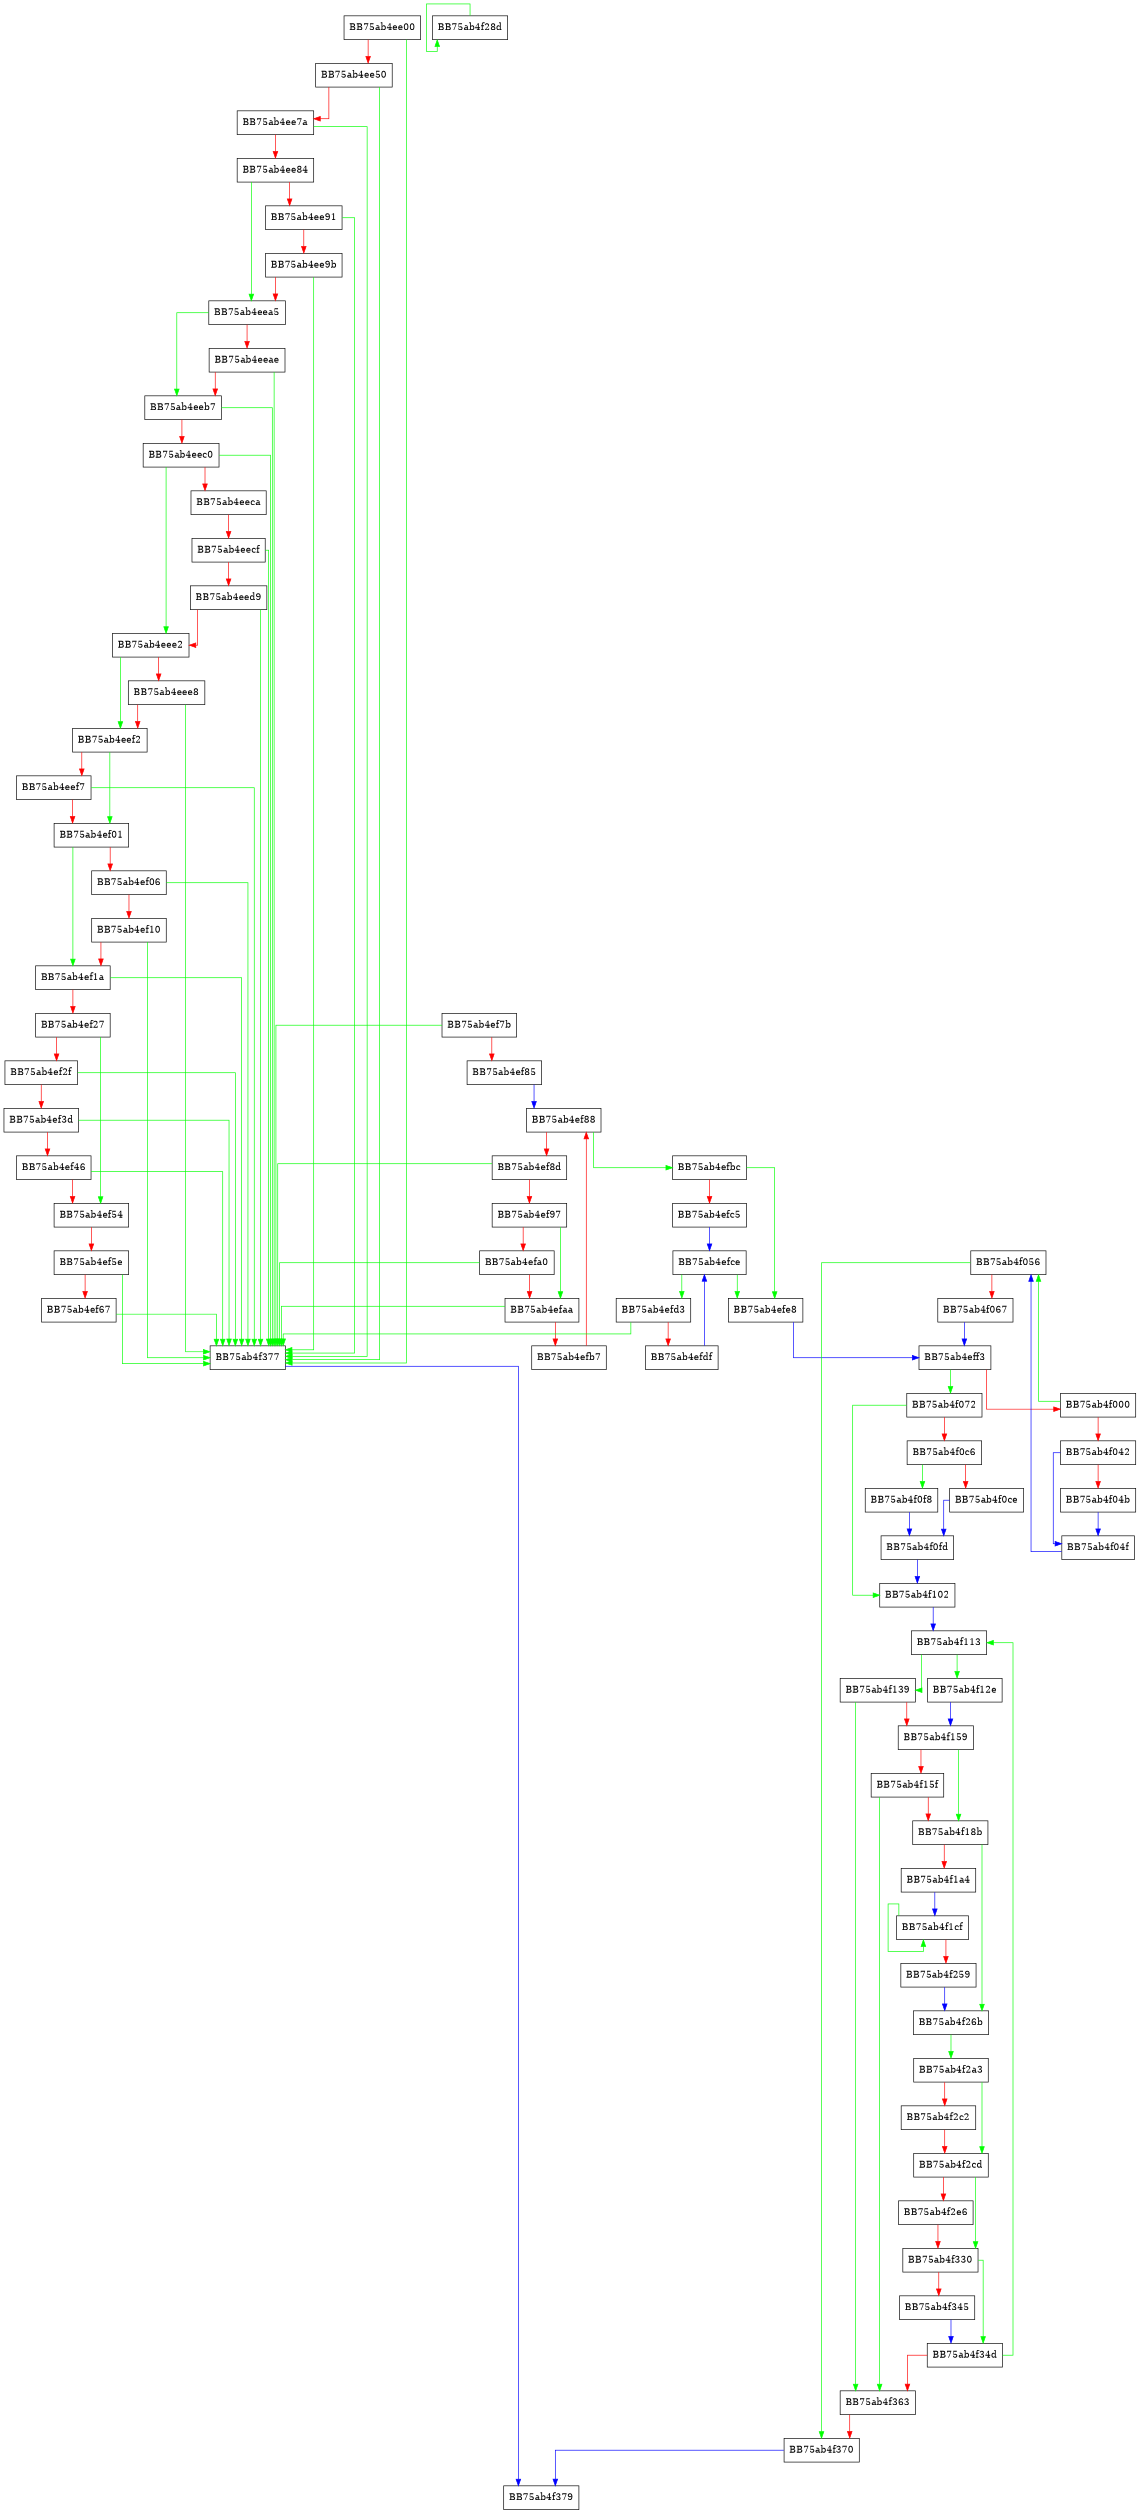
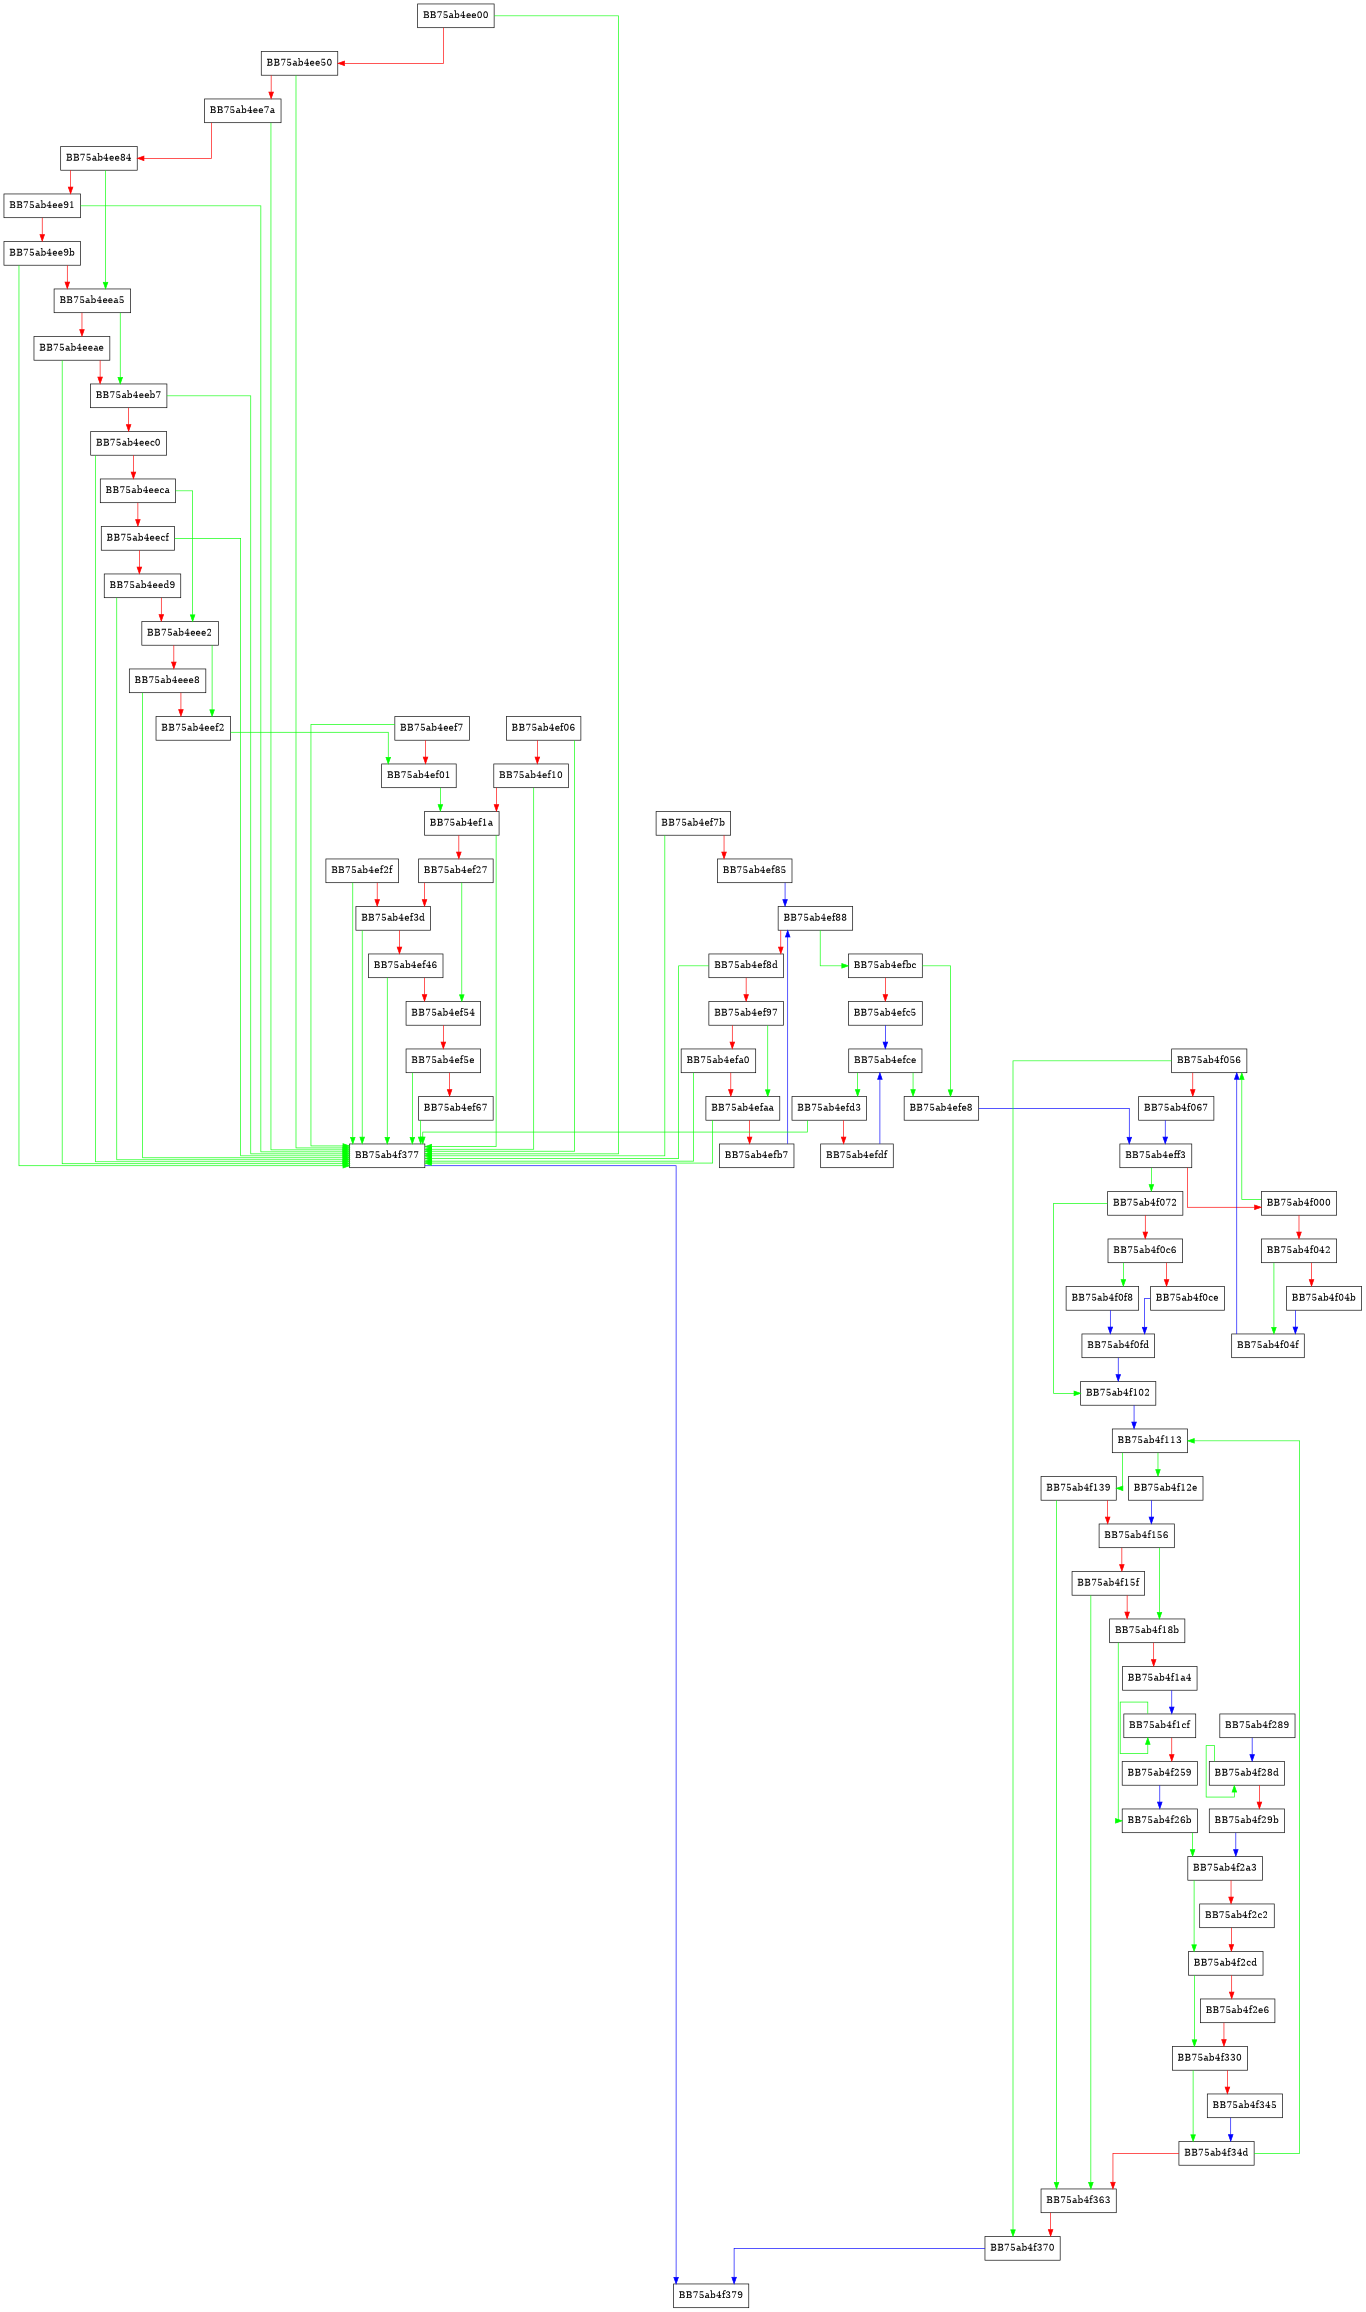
edge "BB75ab4eec0" -> "BB75ab4eee2": now "BB75ab4eeca" -> "BB75ab4eee2"
edge "BB75ab4eef2" -> "BB75ab4eef7": removed
edge "BB75ab4ef01" -> "BB75ab4ef06": removed
edge "BB75ab4ef27" -> "BB75ab4ef2f": now "BB75ab4ef27" -> "BB75ab4ef3d"
edge "BB75ab4efb7" -> "BB75ab4ef88": color red -> blue
edge "BB75ab4f042" -> "BB75ab4f04f": color blue -> green
node "BB75ab4f289": added
node "BB75ab4f159": label "BB75ab4f159" -> "BB75ab4f156"
node "BB75ab4f29b": added
